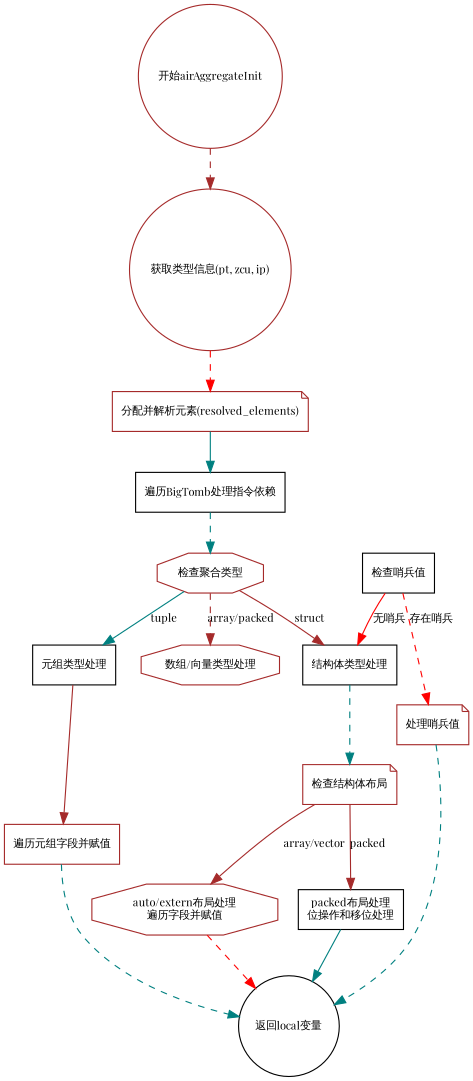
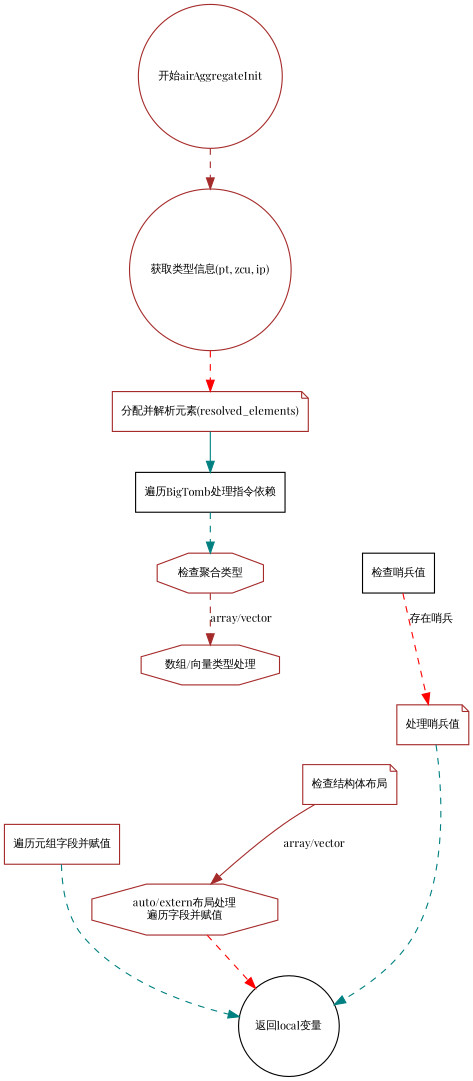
edge "检查聚合类型" -> "数组/向量类型处理": label "array/packed" -> "array/vector"
node "元组类型处理": removed
node "结构体类型处理": removed
node "packed布局处理 位操作和移位处理": removed
